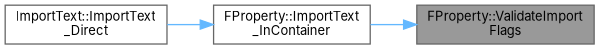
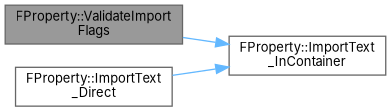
node "ImportText::ImportText _Direct": label "ImportText::ImportText _Direct" -> "FProperty::ImportText _Direct"
edge "FProperty::ImportText _InContainer" -> "FProperty::ValidateImport Flags": reversed
